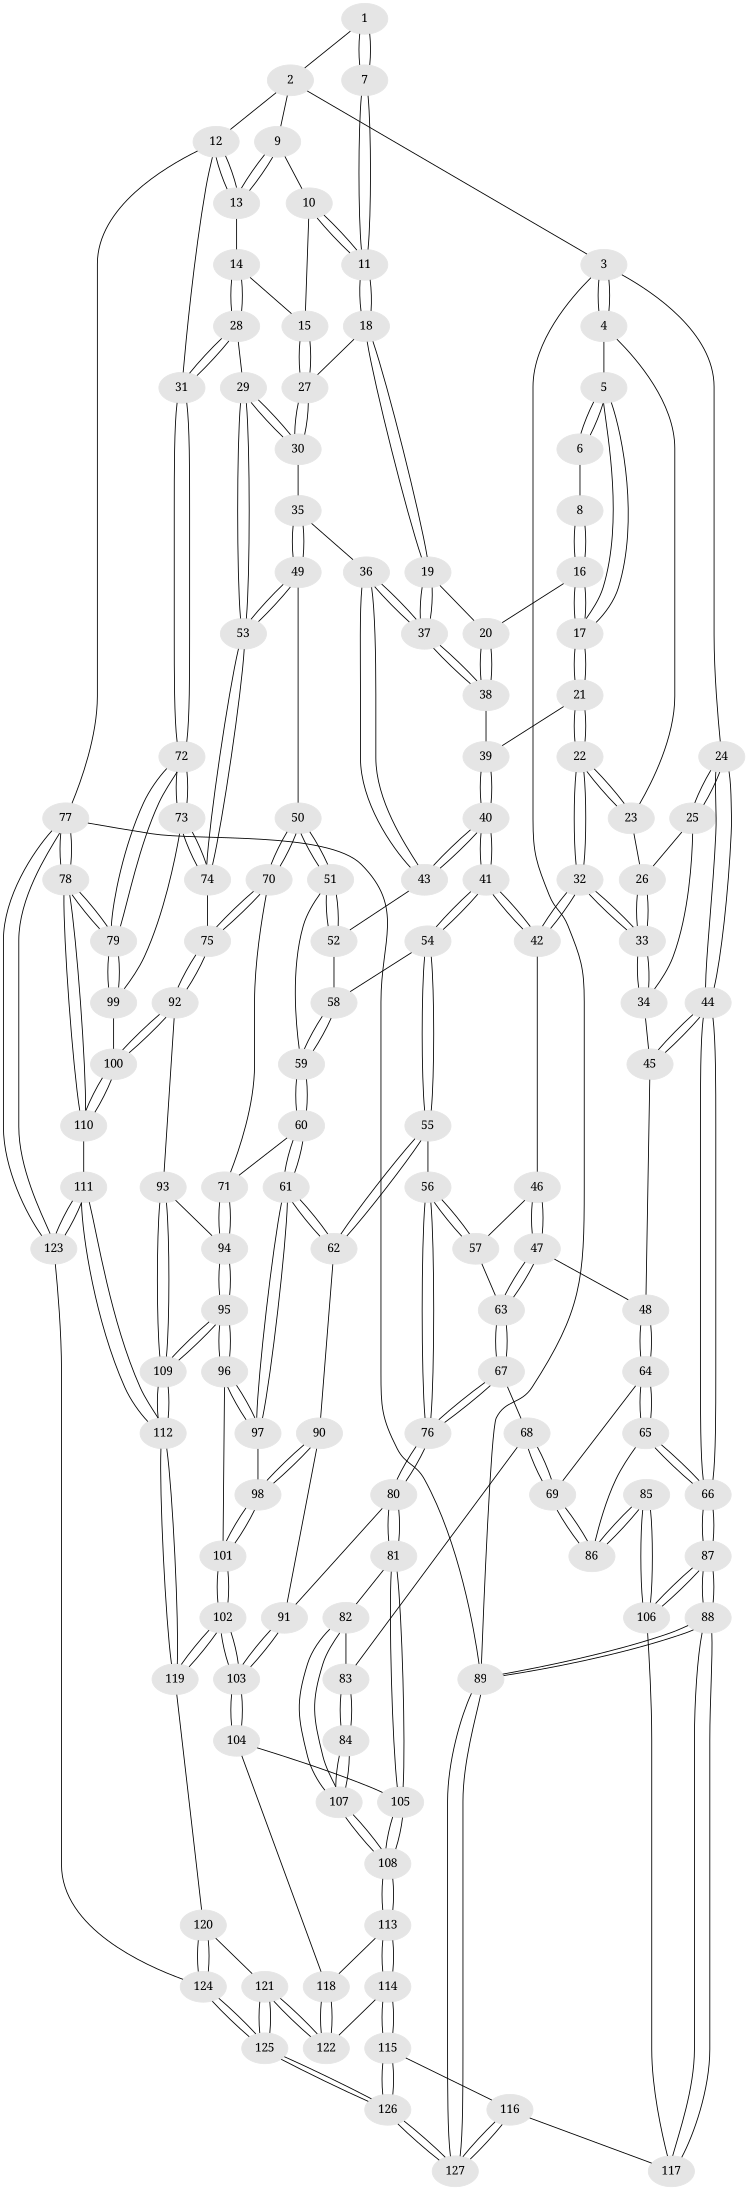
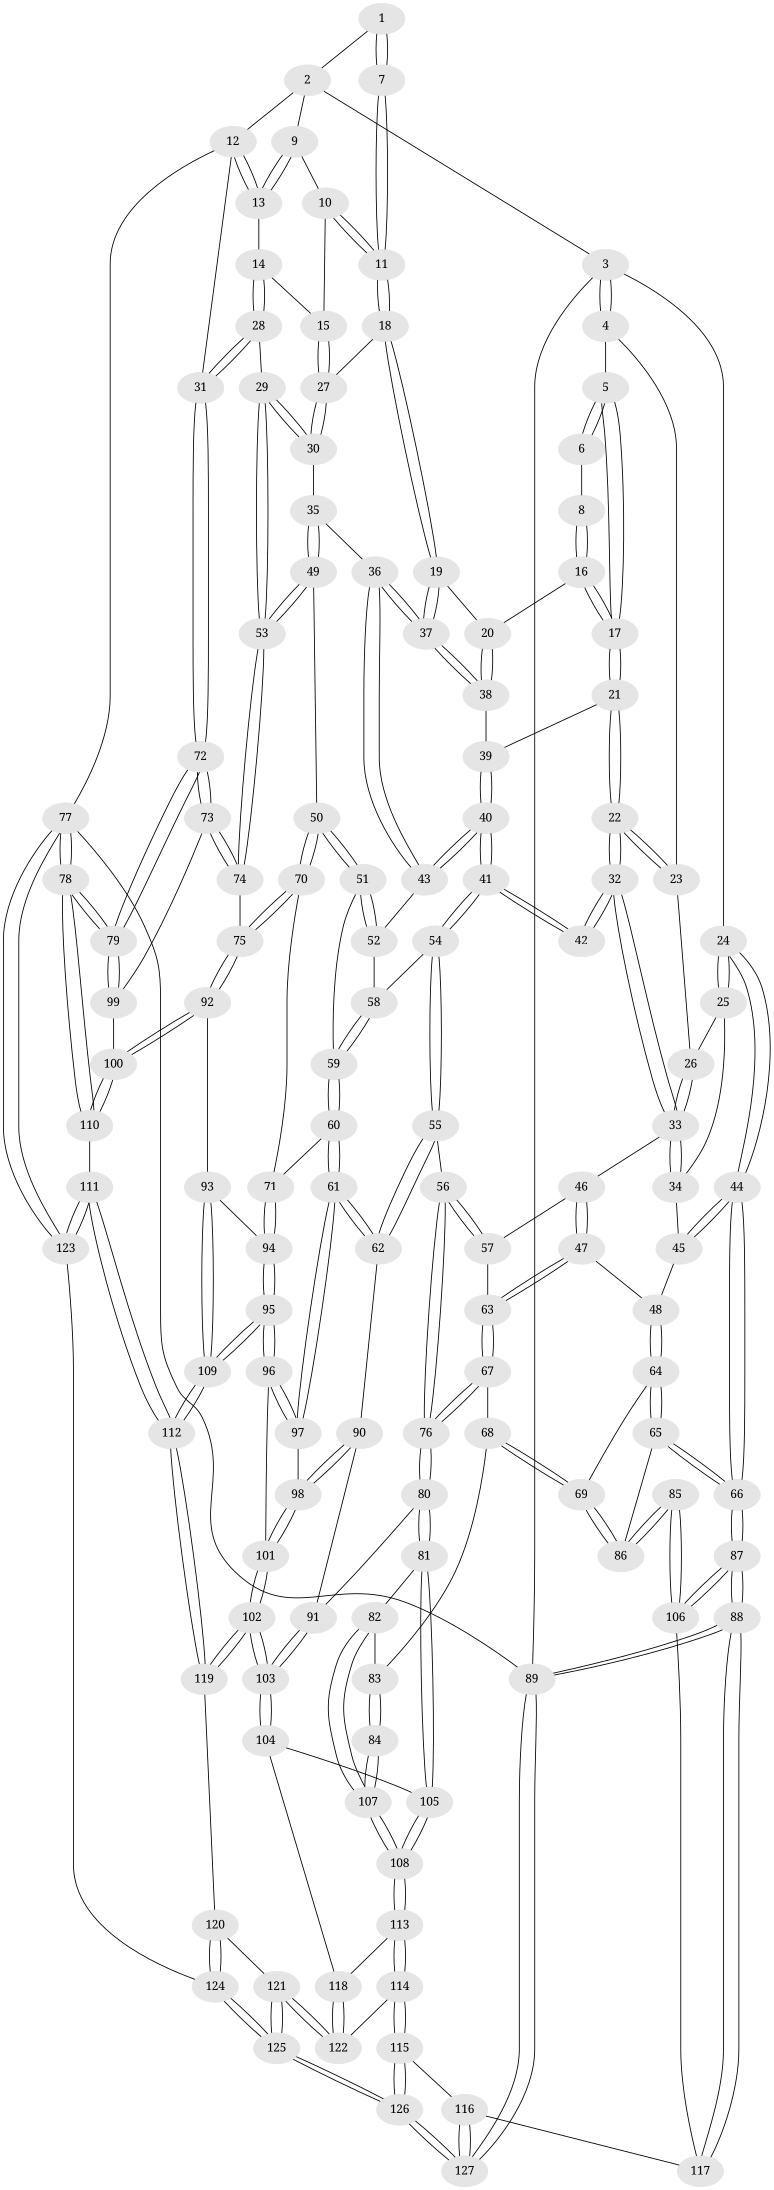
edge "42" -- "46": now "33" -- "46"
